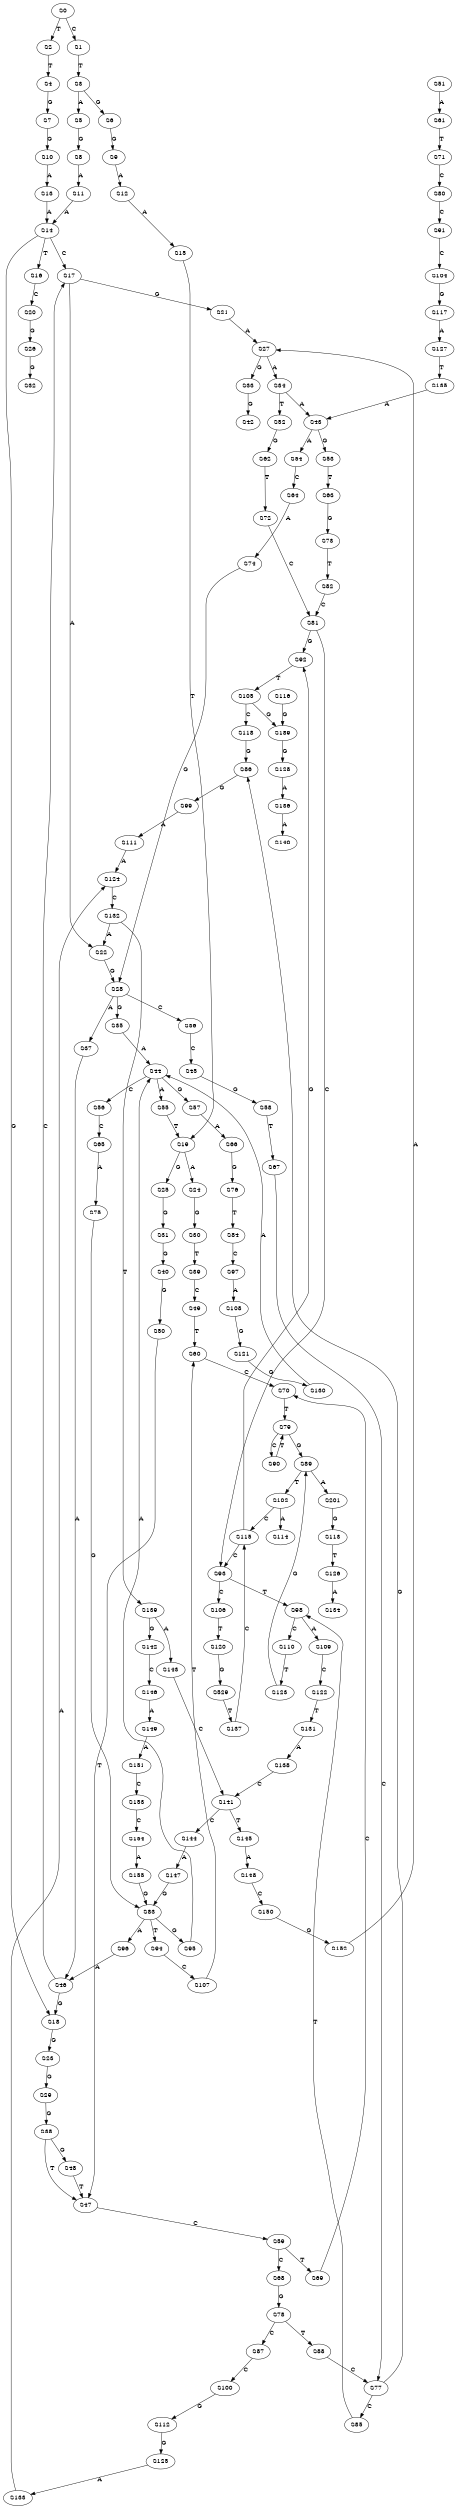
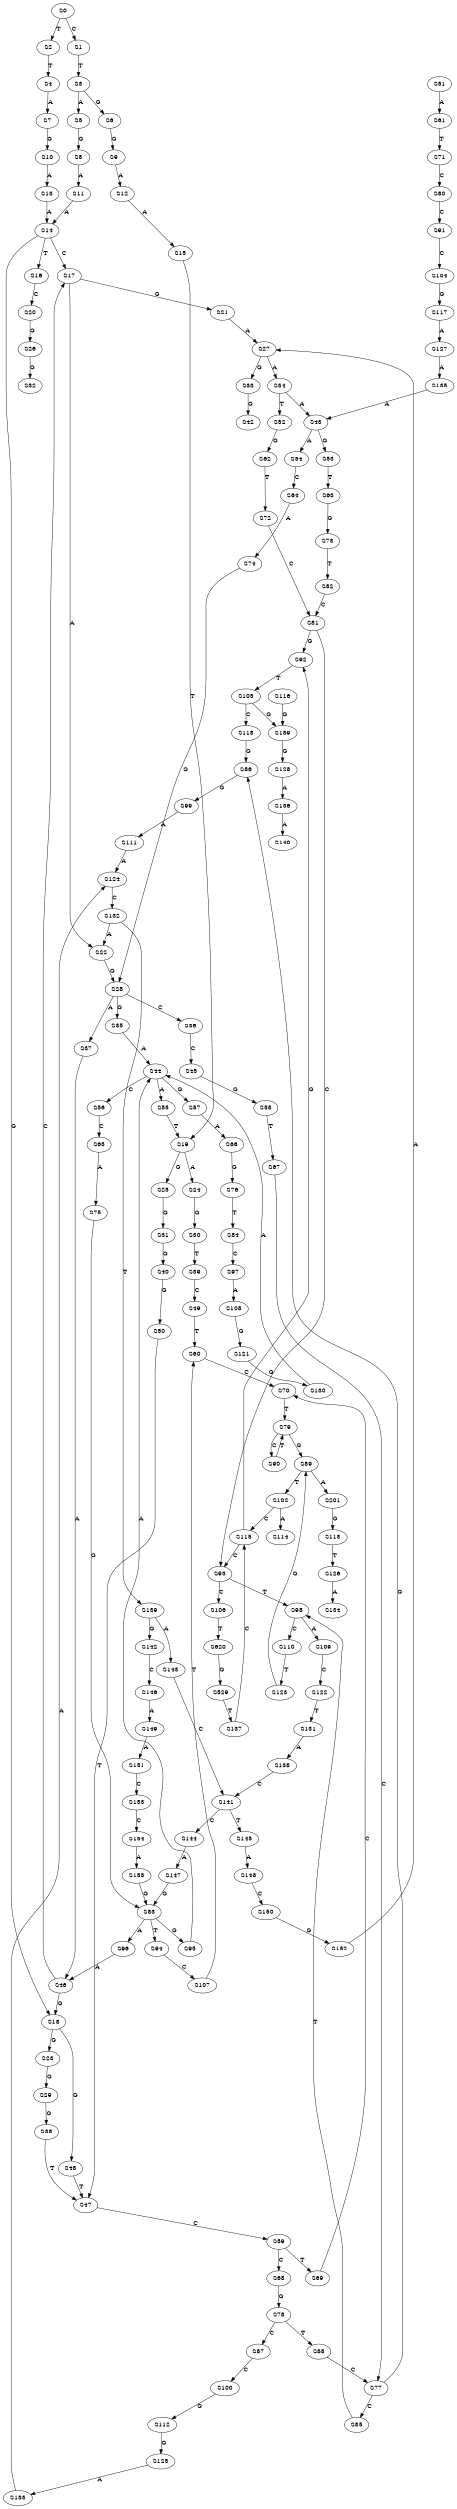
edge "S4" -> "S7": label "G" -> "A"
edge "S127" -> "S135": label "T" -> "A"
node "S120": label "S120" -> "S620"
edge "S38" -> "S48": now "S18" -> "S48"
